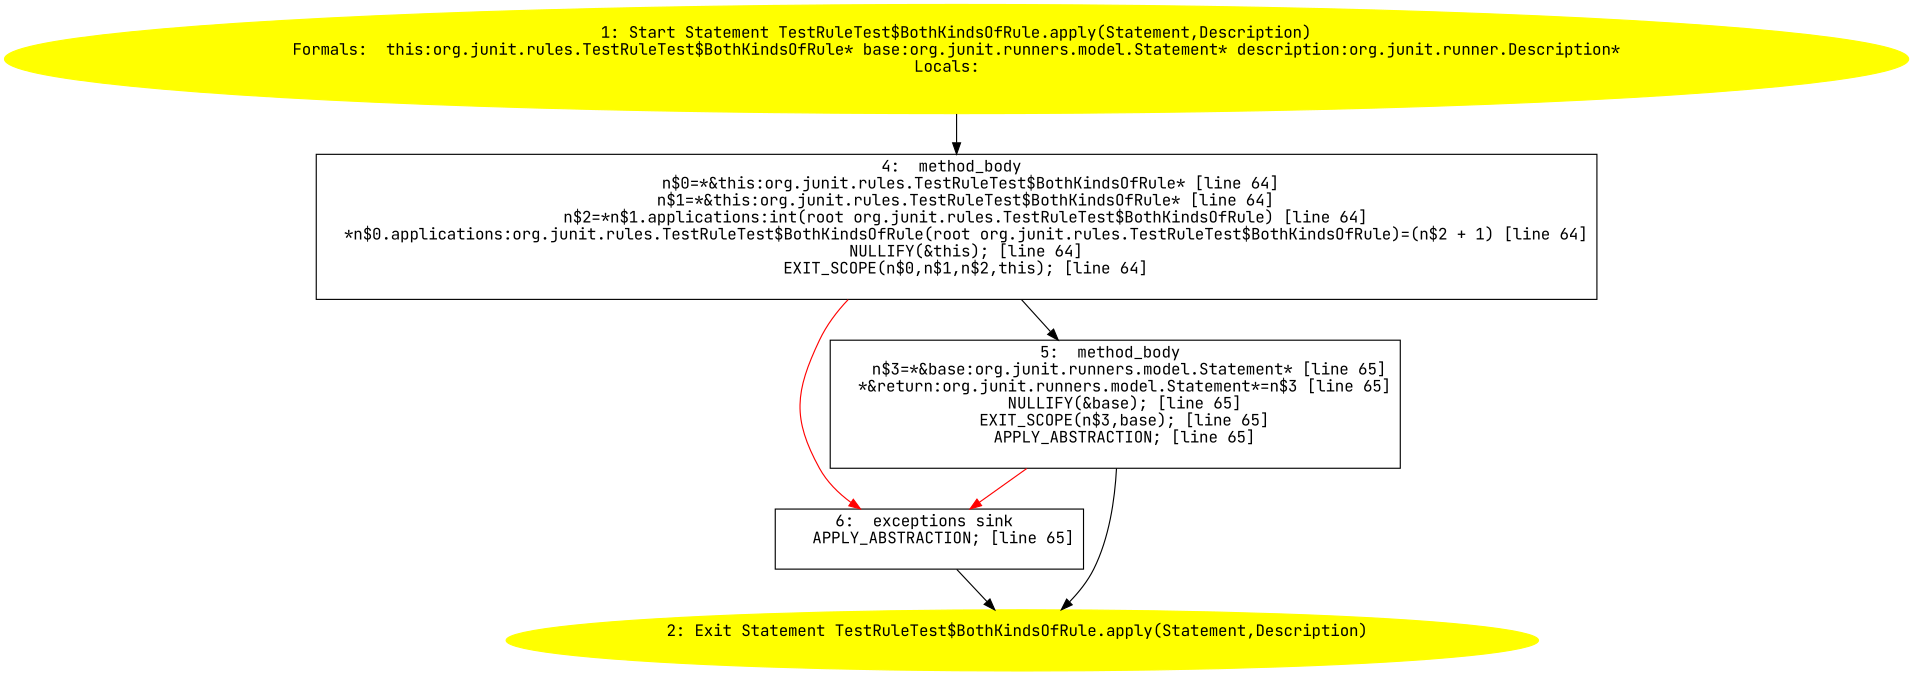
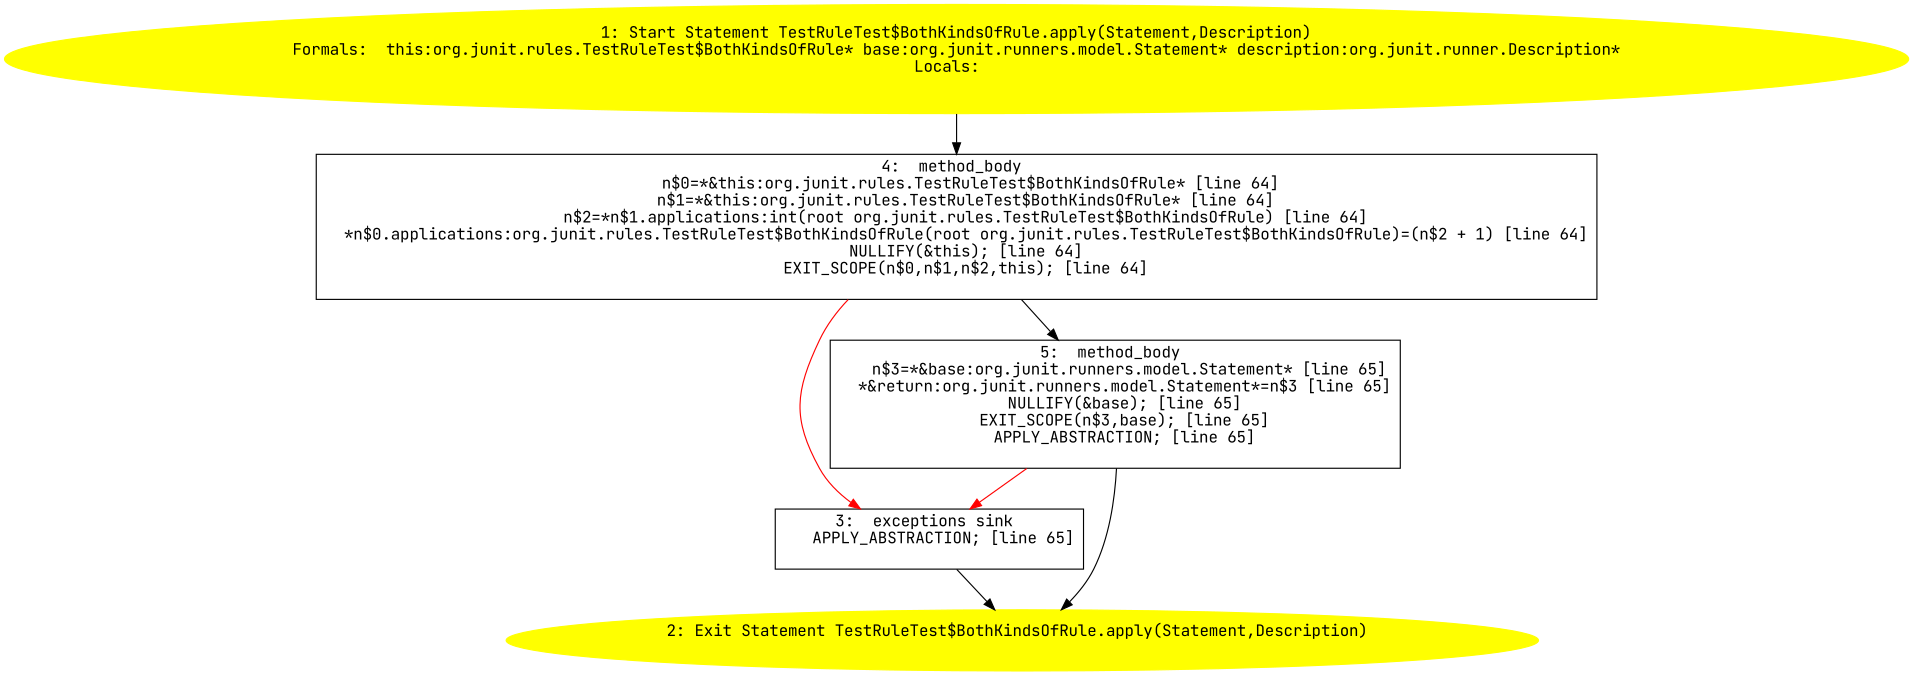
node "6:  exceptions sink APPLY_ABSTRACTION; [line 65]": label "6:  exceptions sink APPLY_ABSTRACTION; [line 65]" -> "3:  exceptions sink APPLY_ABSTRACTION; [line 65]"
